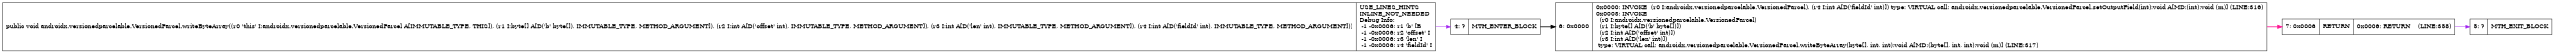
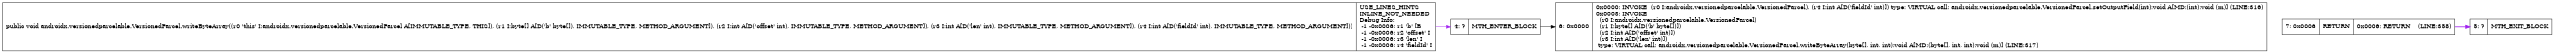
edge "4: ?" -> "6: 0x0000": style bold -> solid
edge "6: 0x0000" -> "7: 0x0006": removed
edge "7: 0x0006" -> "5: ?": style solid -> bold
